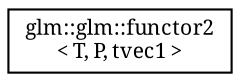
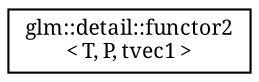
node "glm::glm::functor2 < T, P, tvec1 >": label "glm::glm::functor2 < T, P, tvec1 >" -> "glm::detail::functor2 < T, P, tvec1 >"
